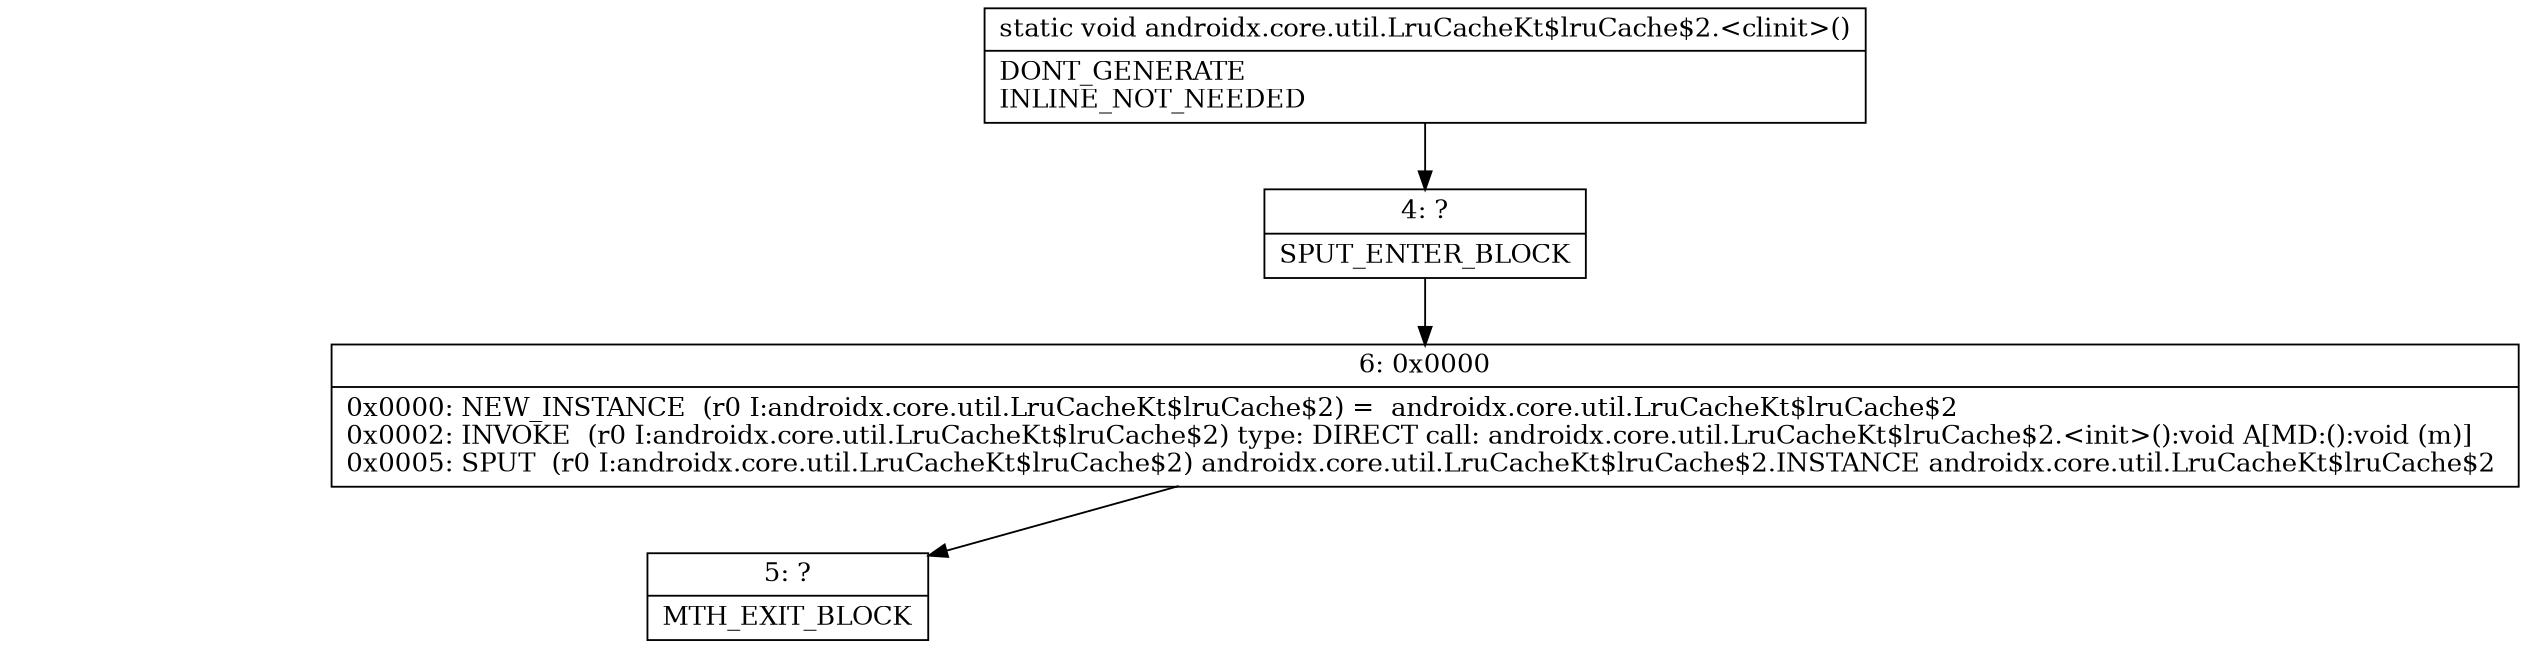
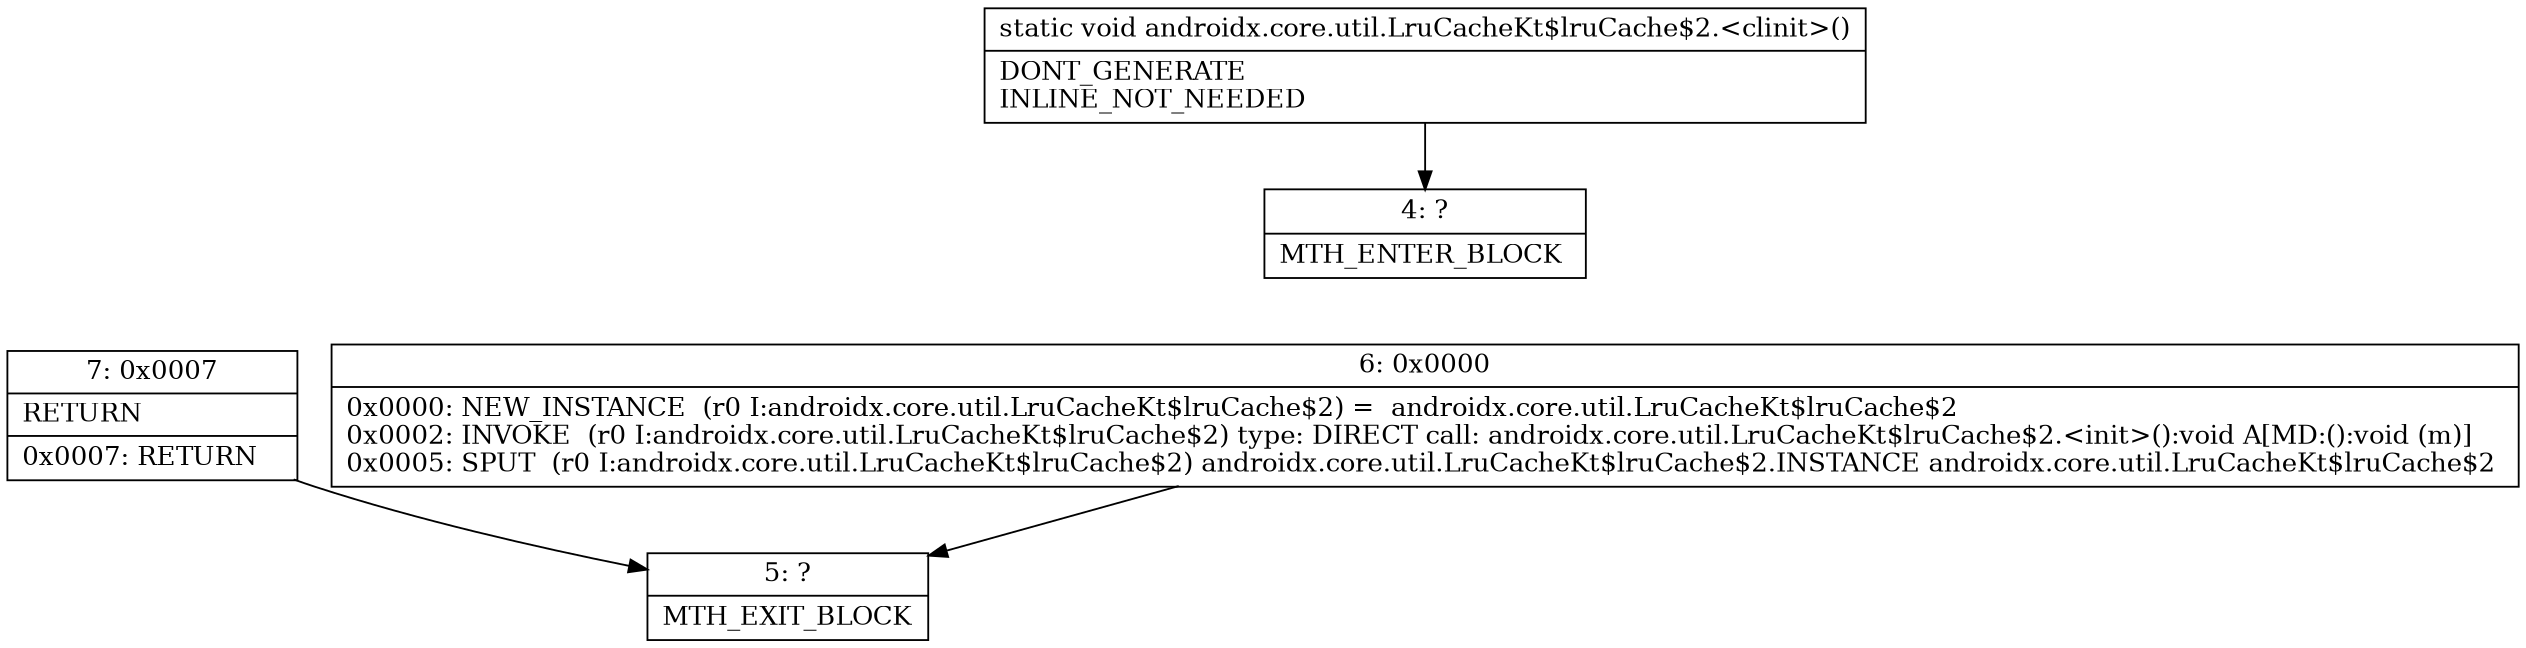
node "4: ?": text "SPUT_ENTER_BLOCK" -> "MTH_ENTER_BLOCK"
edge "4: ?" -> "6: 0x0000": removed
node "7: 0x0007": added
